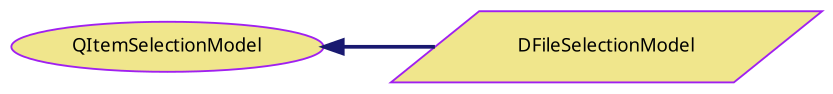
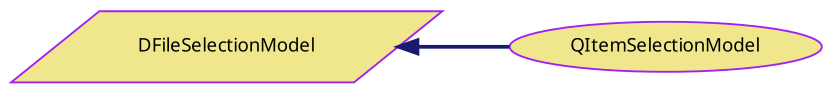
edge "DFileSelectionModel" -> "QItemSelectionModel": reversed
